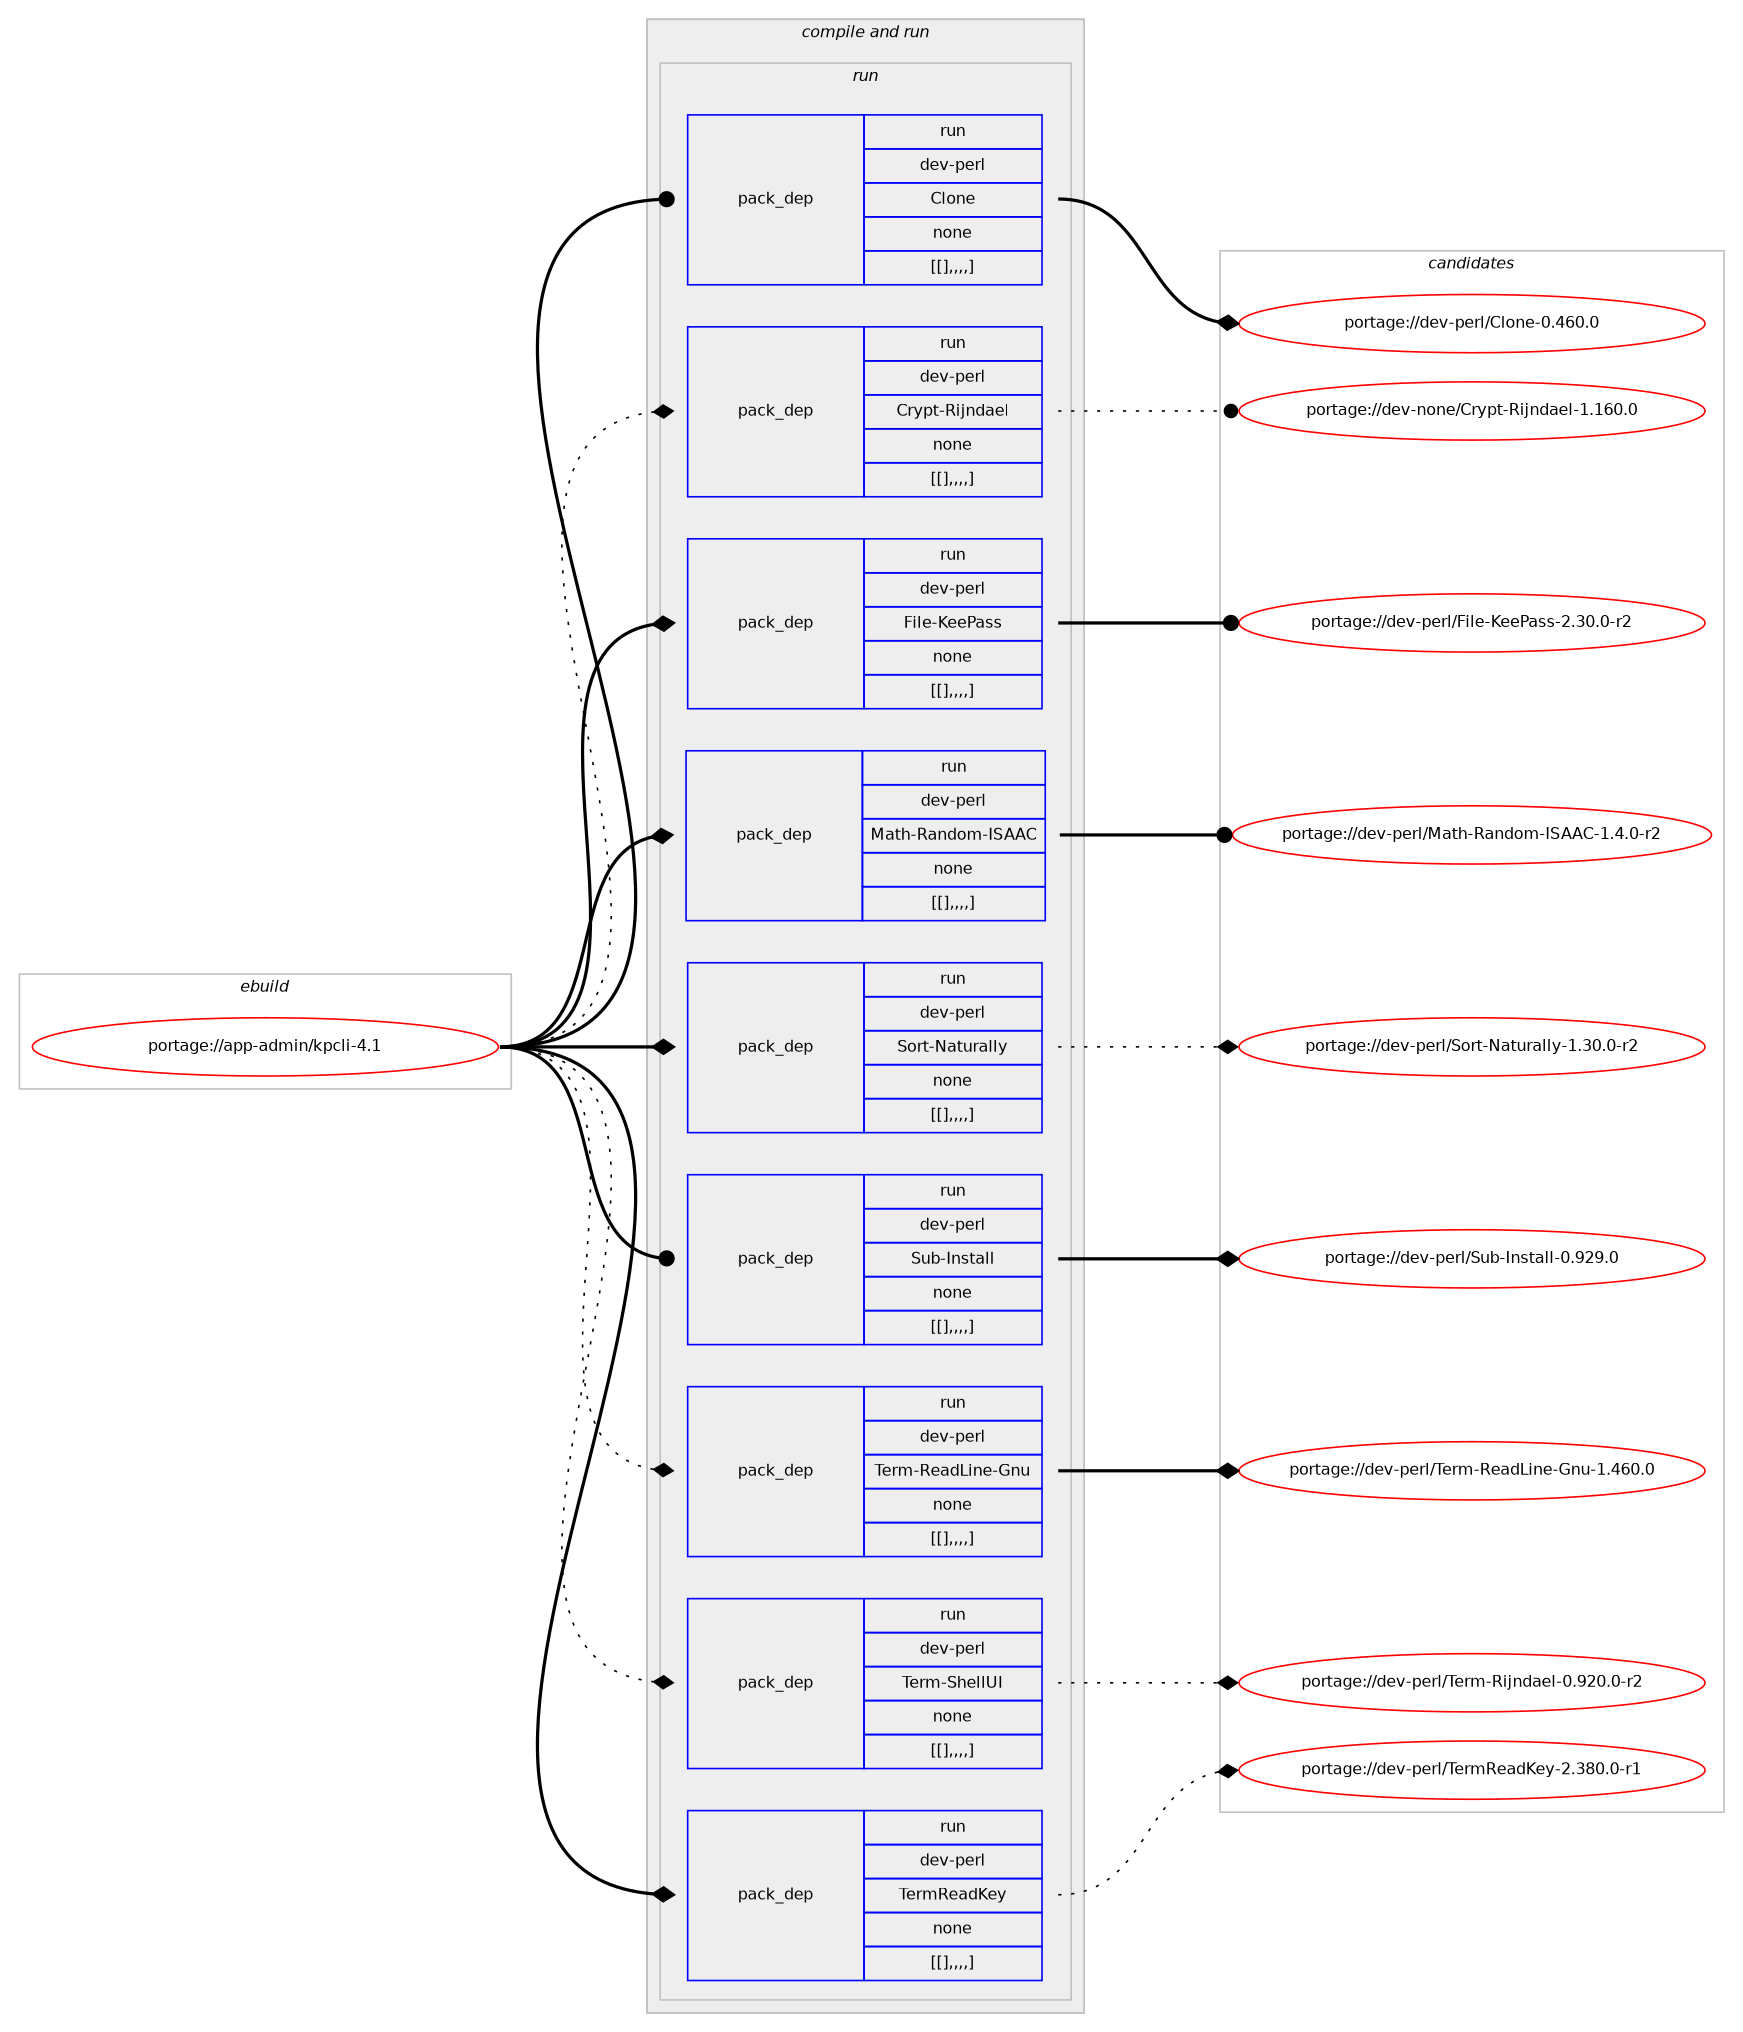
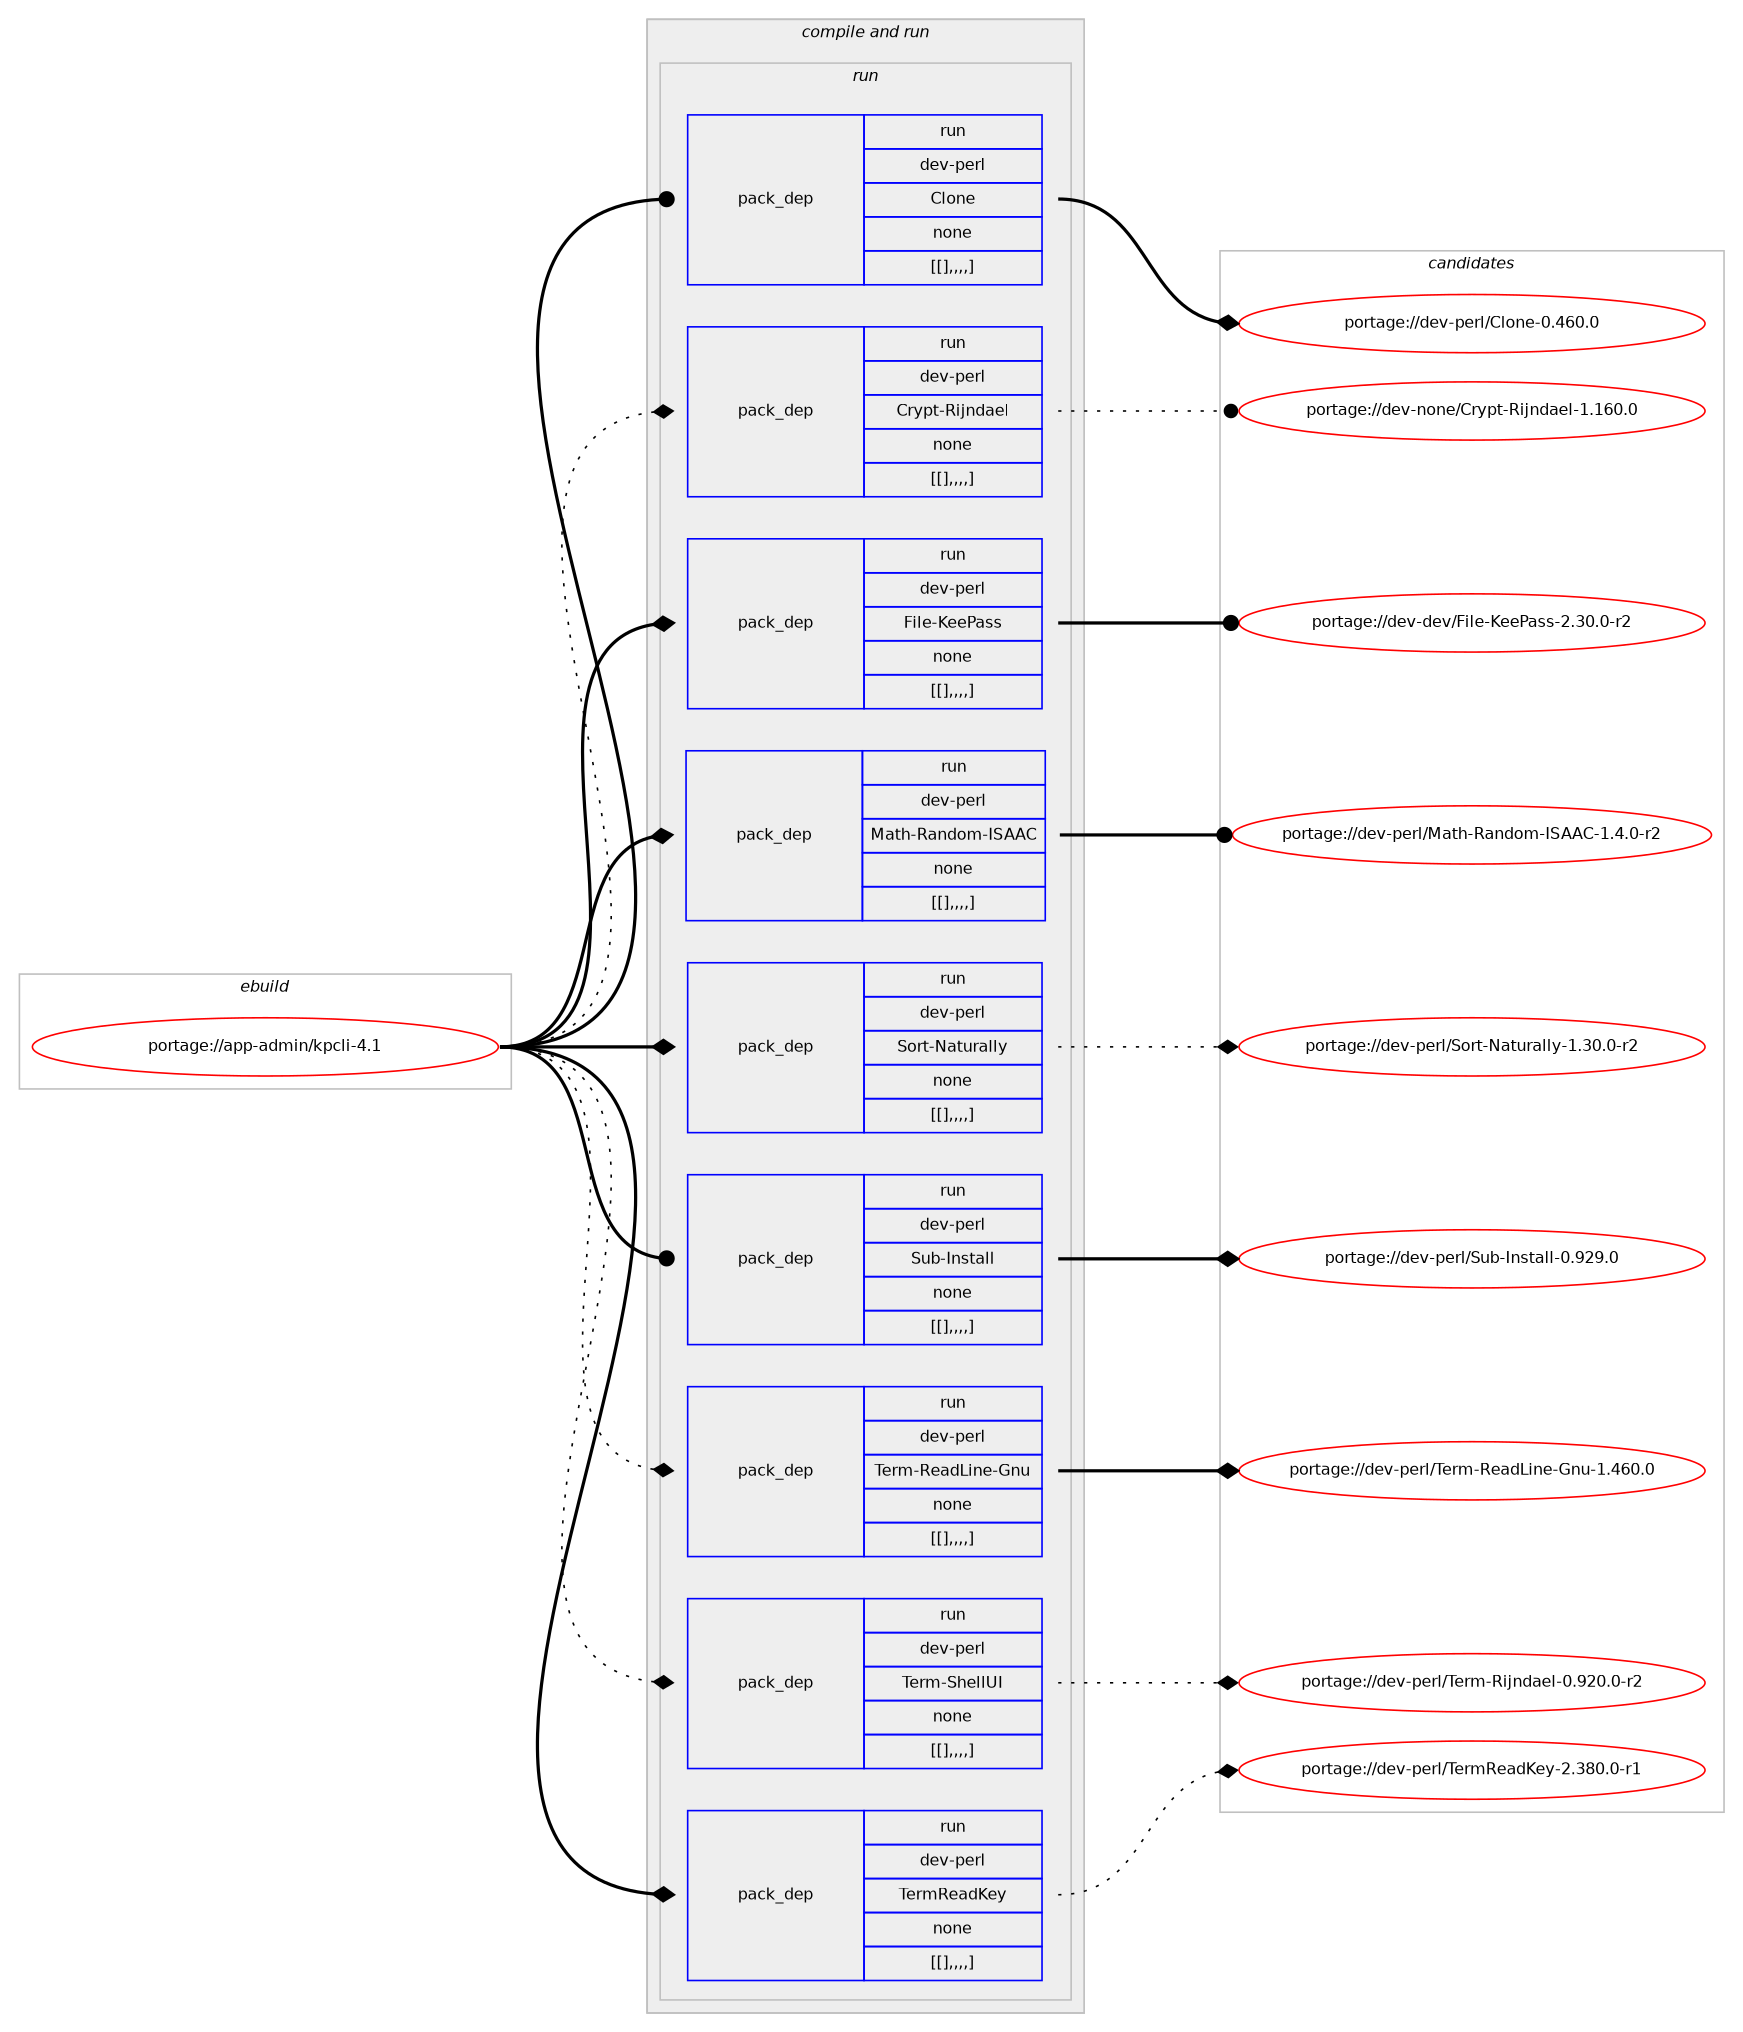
node "portage://dev-perl/File-KeePass-2.30.0-r2": label "portage://dev-perl/File-KeePass-2.30.0-r2" -> "portage://dev-dev/File-KeePass-2.30.0-r2"
